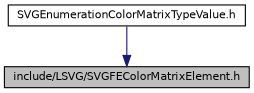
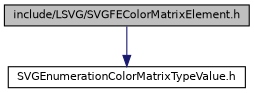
edge "SVGEnumerationColorMatrixTypeValue.h" -> "include/LSVG/SVGFEColorMatrixElement.h": reversed
